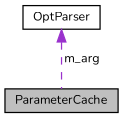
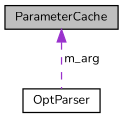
edge "ParameterCache" -> "OptParser": reversed
